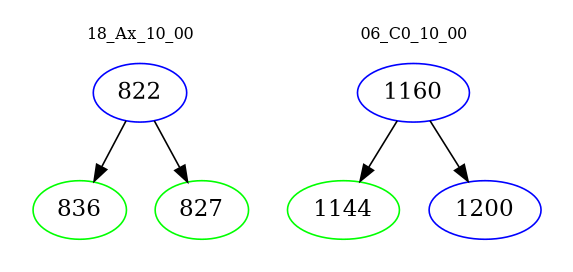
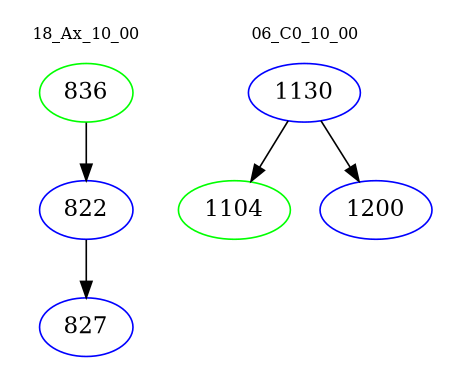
node "1160": label "1160" -> "1130"
edge "822" -> "836": reversed
node "827": color green -> blue
node "1144": label "1144" -> "1104"
